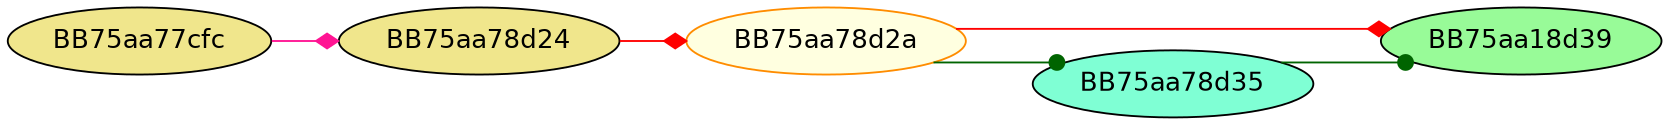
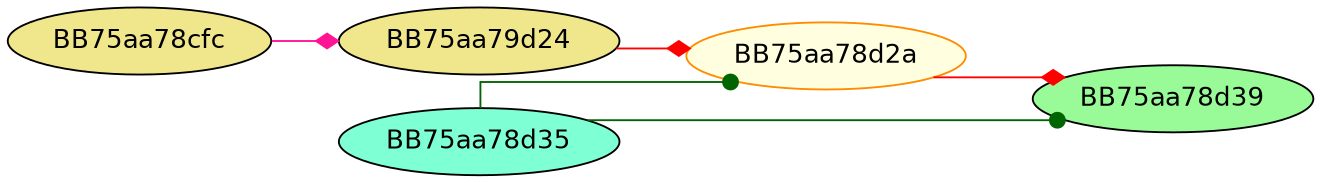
node "BB75aa77cfc": label "BB75aa77cfc" -> "BB75aa78cfc"
node "BB75aa78d24": label "BB75aa78d24" -> "BB75aa79d24"
node "BB75aa18d39": label "BB75aa18d39" -> "BB75aa78d39"
edge "BB75aa78d2a" -> "BB75aa78d35": reversed
